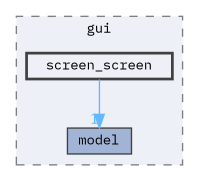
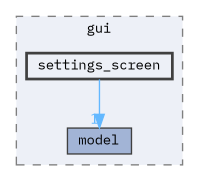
node "screen_screen": label "screen_screen" -> "settings_screen"
